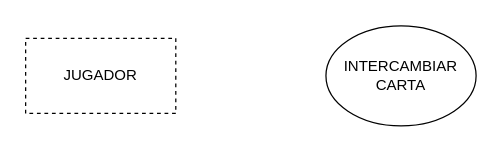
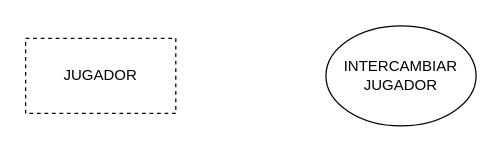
node "INTERCAMBIAR CARTA": label "INTERCAMBIAR CARTA" -> "INTERCAMBIAR JUGADOR"
